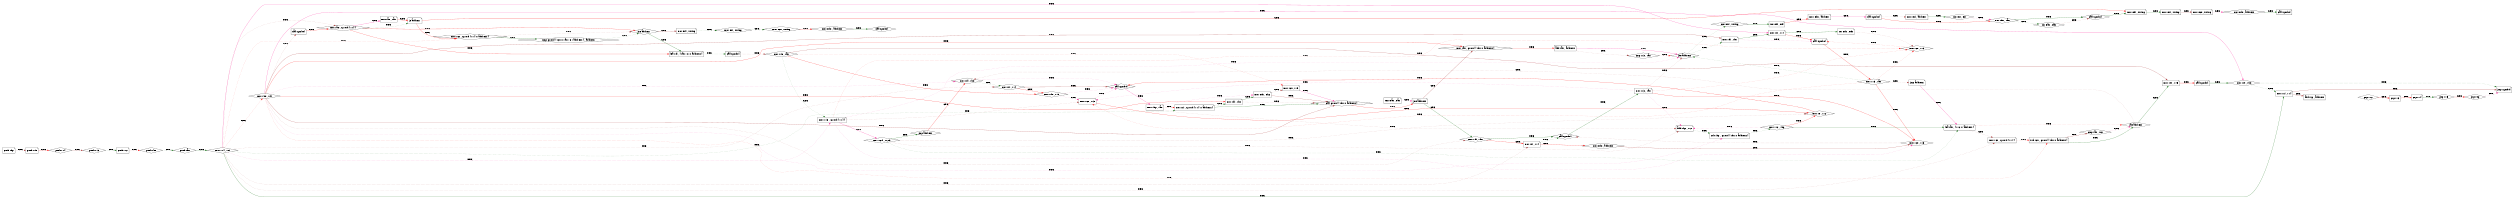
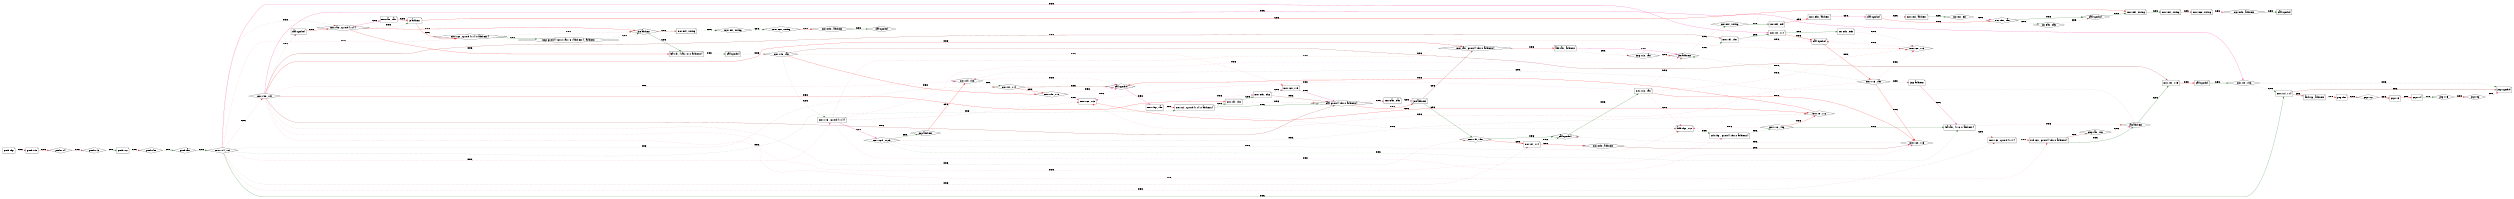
node "pop rbx": added
edge "call qword [ rbx + address ]" -> "test eax , eax": added, label "CFG"
